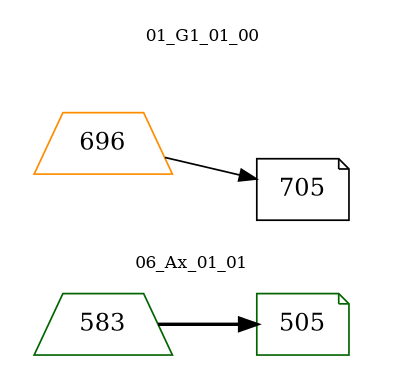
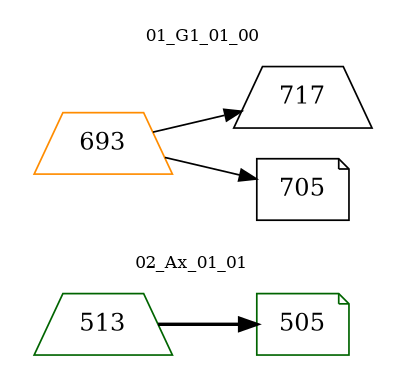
node "717": added
node "696": label "696" -> "693"
cluster "06_Ax_01_01": label "06_Ax_01_01" -> "02_Ax_01_01"
node "583": label "583" -> "513"
